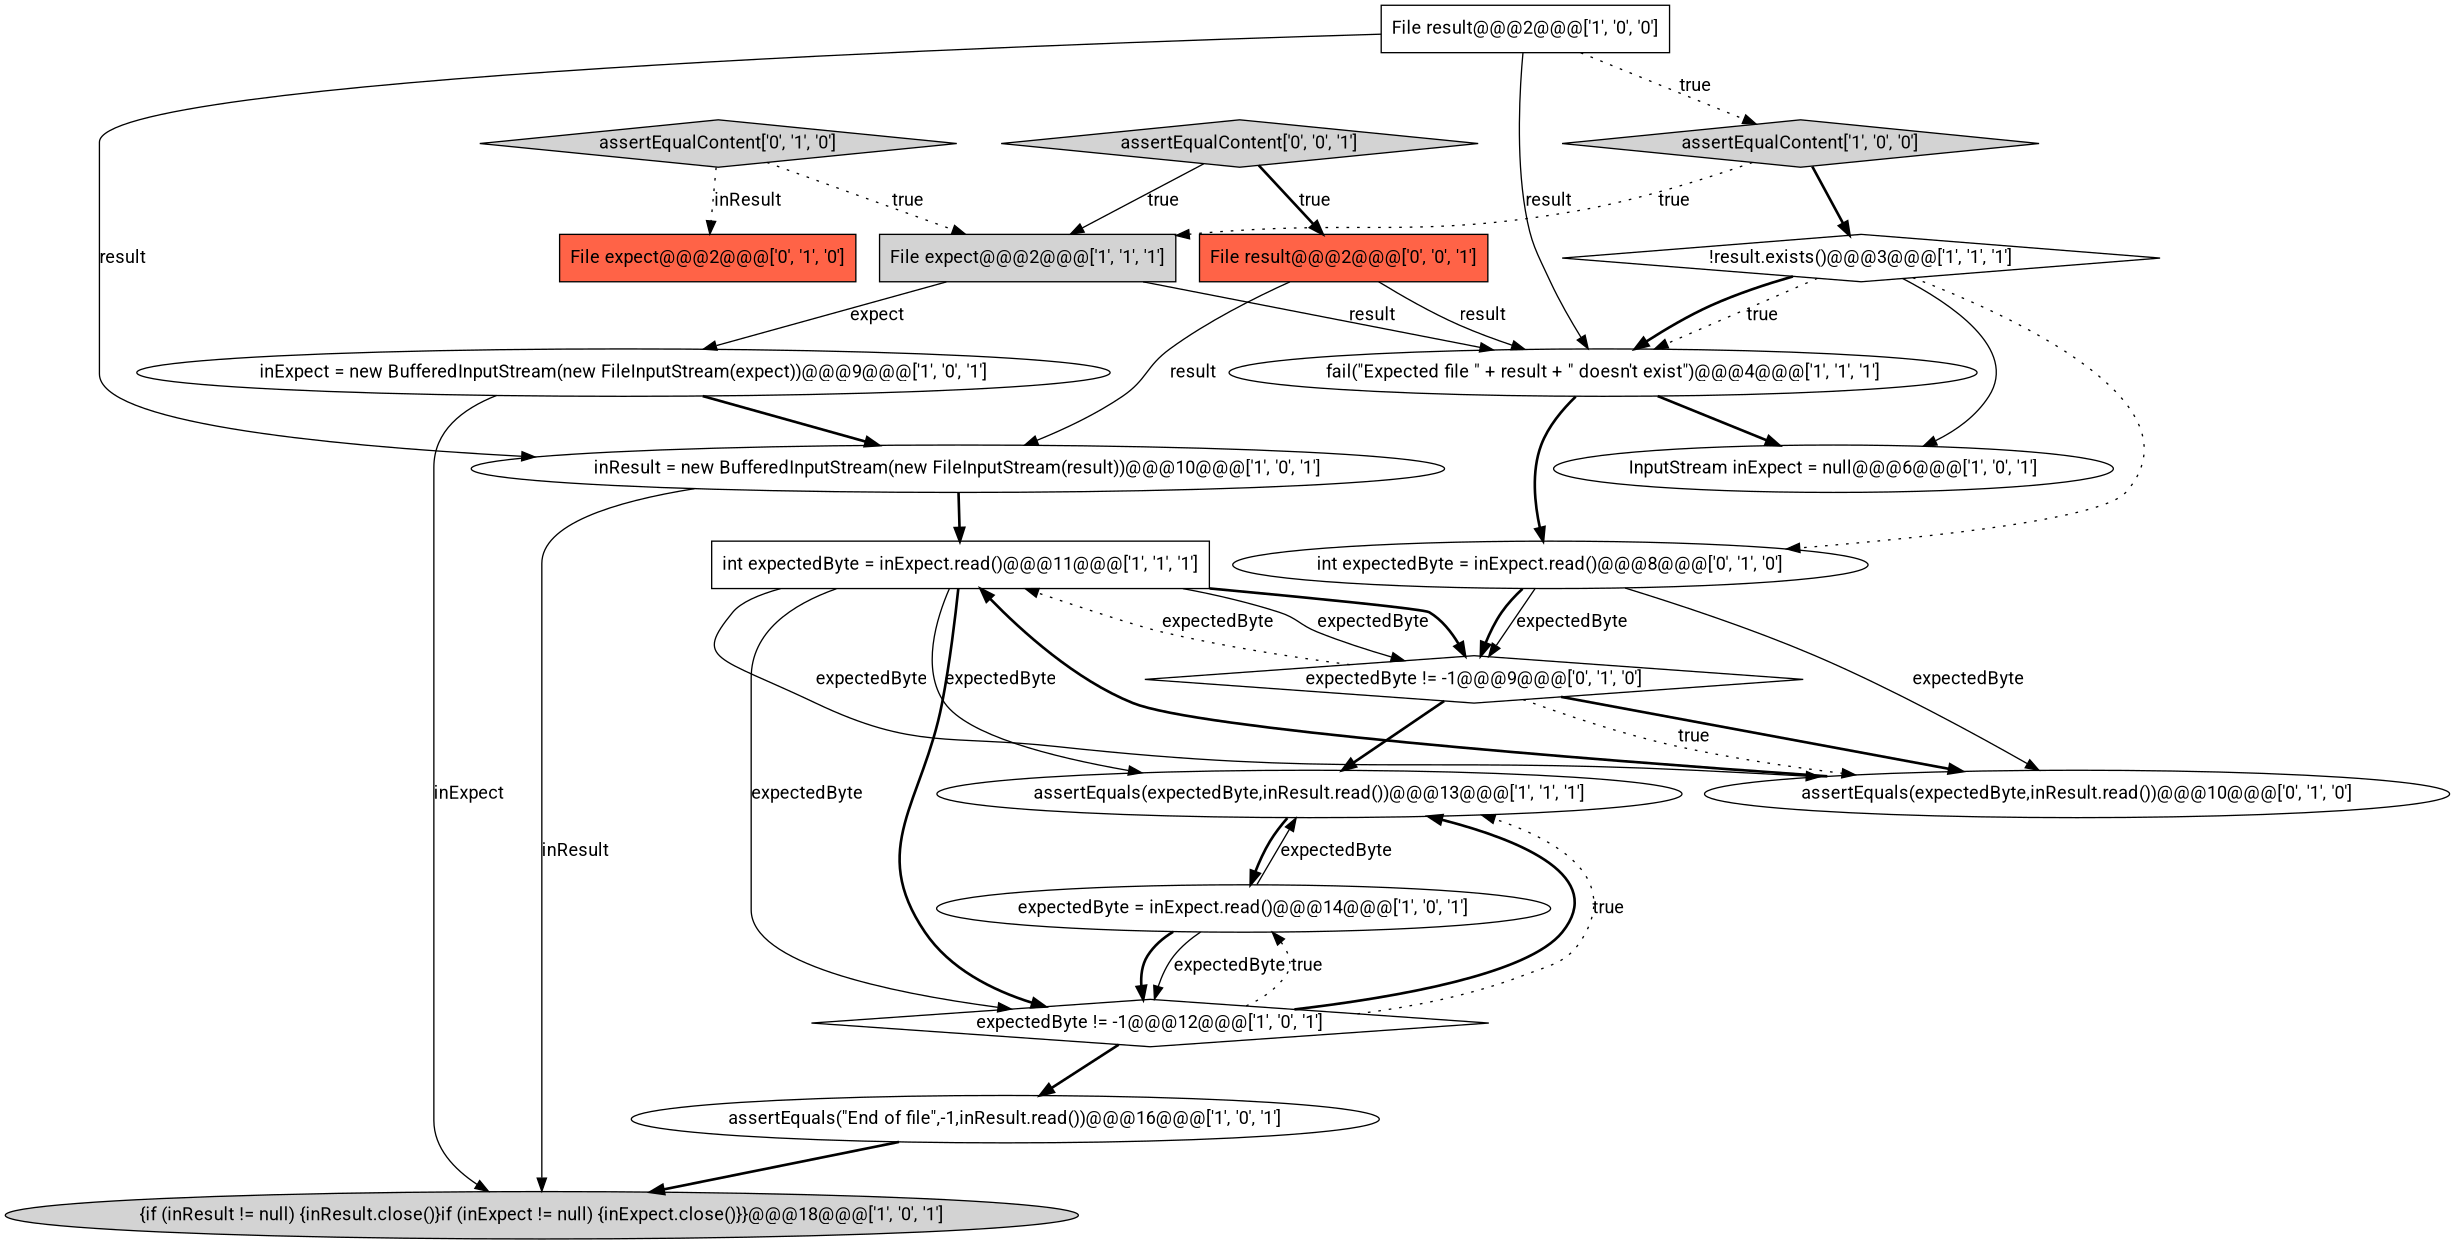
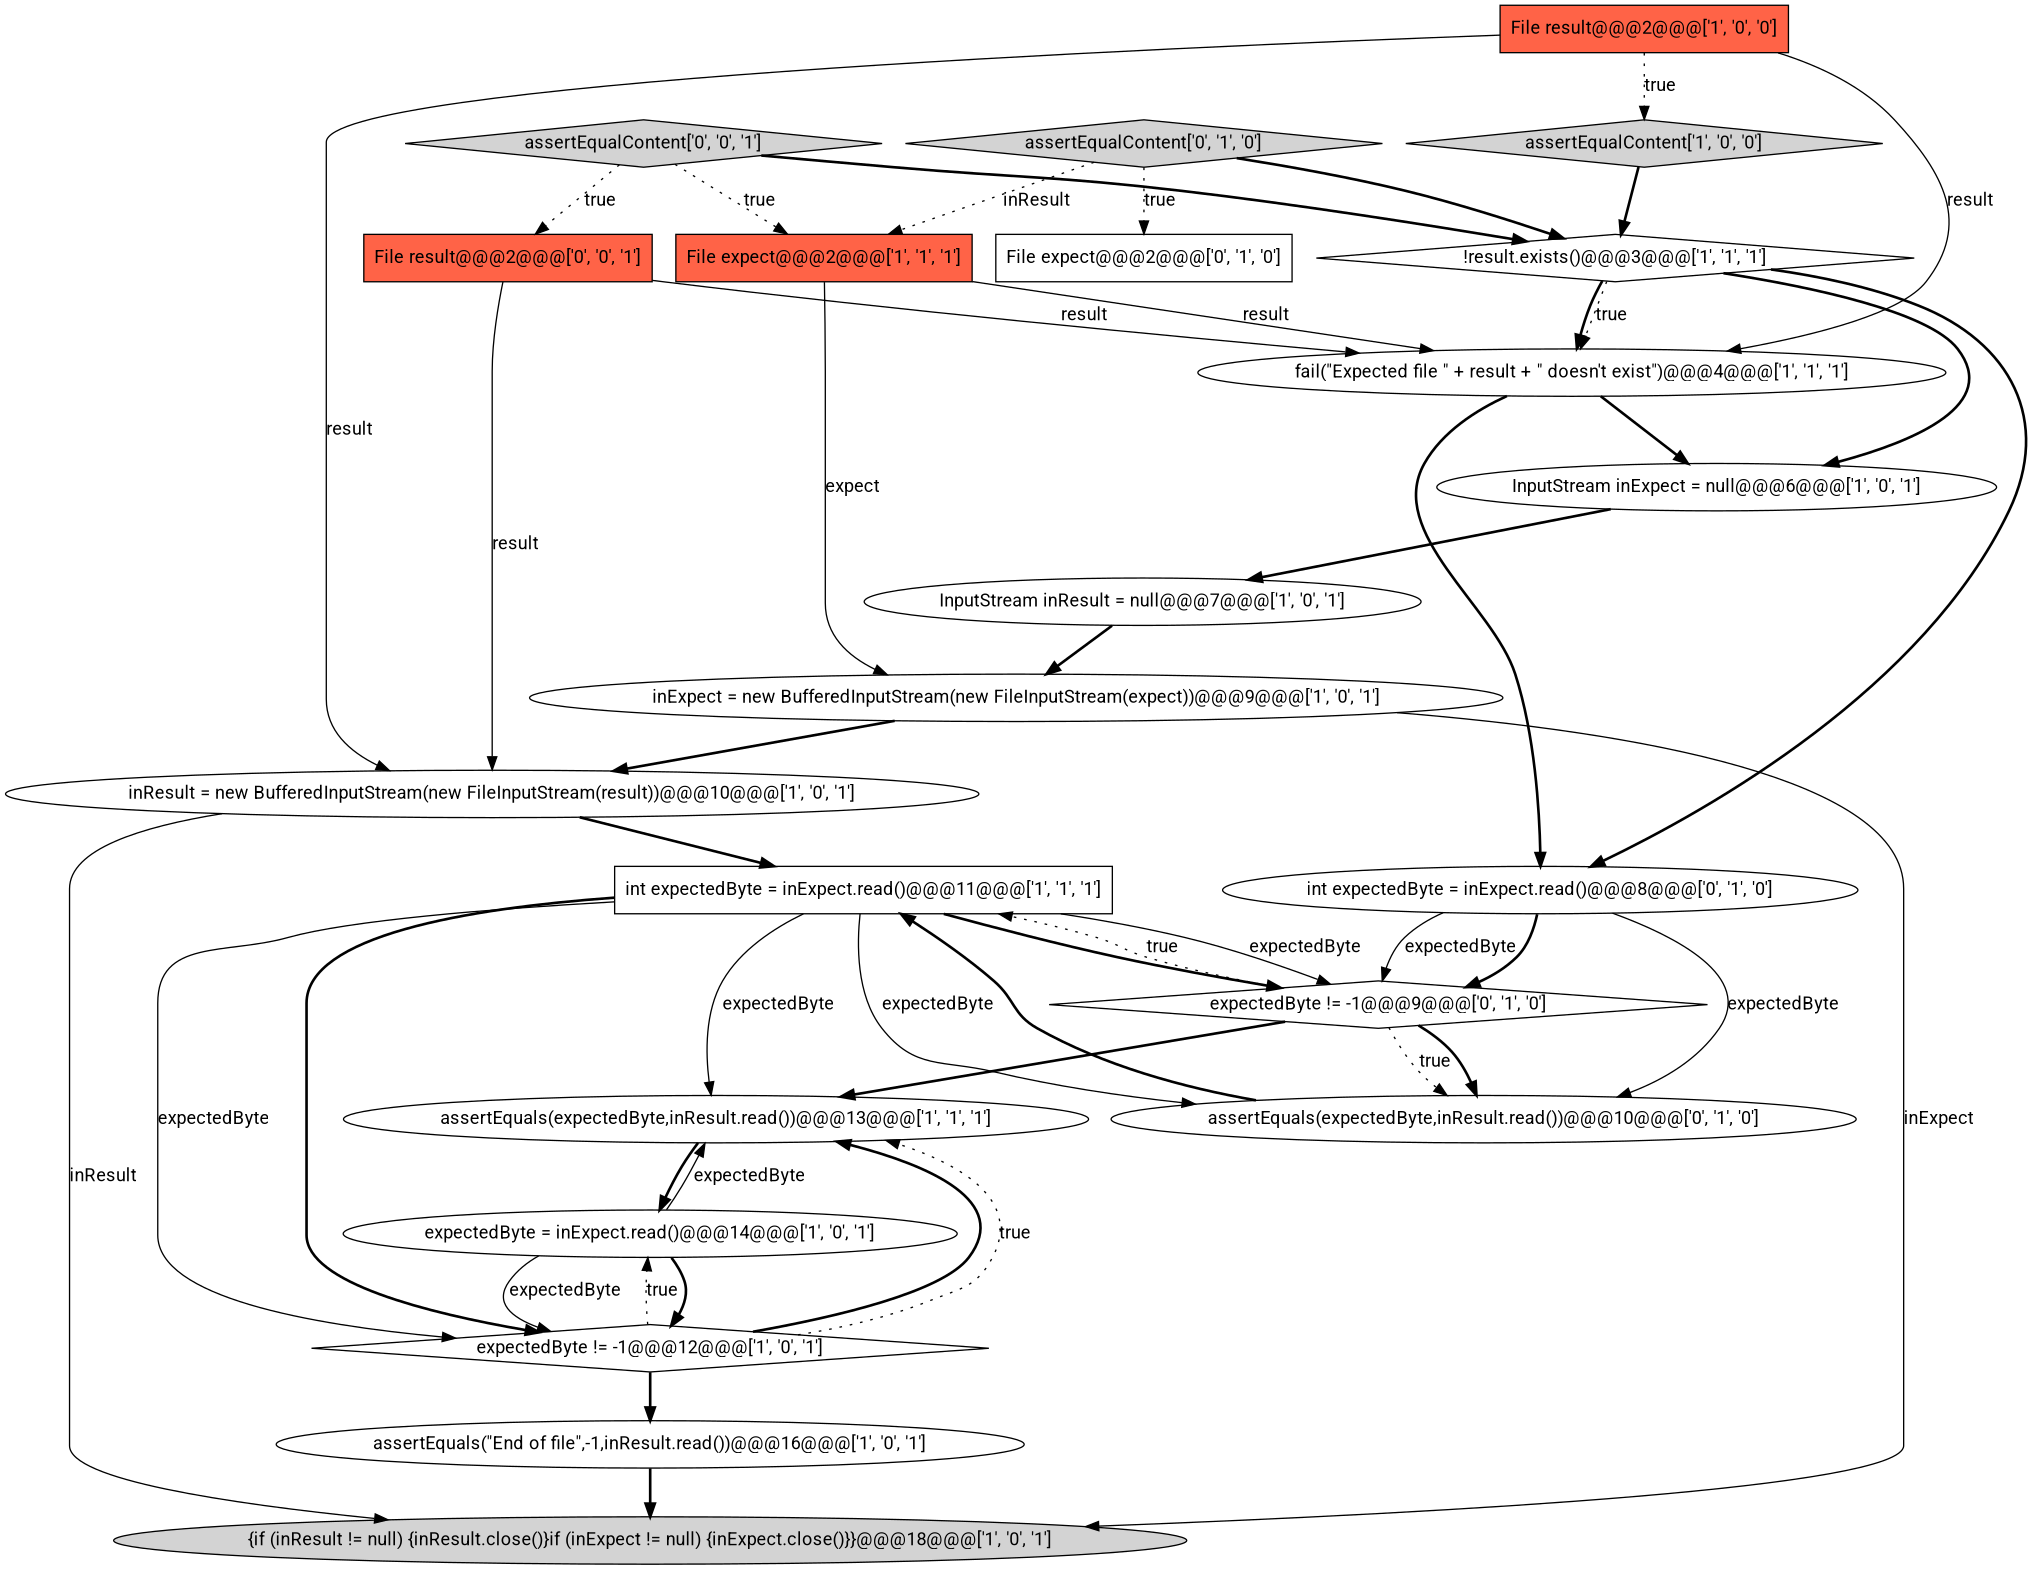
node "File result@@@2@@@['1', '0', '0']": fillcolor white -> tomato
edge "assertEqualContent['0', '0', '1']" -> "!result.exists()@@@3@@@['1', '1', '1']": added
edge "assertEqualContent['0', '1', '0']" -> "!result.exists()@@@3@@@['1', '1', '1']": added
edge "assertEqualContent['0', '0', '1']" -> "File result@@@2@@@['0', '0', '1']": style bold -> dotted
edge "assertEqualContent['0', '0', '1']" -> "File expect@@@2@@@['1', '1', '1']": style solid -> dotted
edge "assertEqualContent['0', '1', '0']" -> "File expect@@@2@@@['0', '1', '0']": label "inResult" -> "true"
edge "assertEqualContent['0', '1', '0']" -> "File expect@@@2@@@['1', '1', '1']": label "true" -> "inResult"
edge "assertEqualContent['1', '0', '0']" -> "File expect@@@2@@@['1', '1', '1']": removed, label "true"
node "File expect@@@2@@@['0', '1', '0']": fillcolor tomato -> white
node "File expect@@@2@@@['1', '1', '1']": fillcolor lightgray -> tomato
edge "!result.exists()@@@3@@@['1', '1', '1']" -> "InputStream inExpect = null@@@6@@@['1', '0', '1']": style solid -> bold
edge "!result.exists()@@@3@@@['1', '1', '1']" -> "int expectedByte = inExpect.read()@@@8@@@['0', '1', '0']": style dotted -> bold
node "InputStream inResult = null@@@7@@@['1', '0', '1']": added
edge "expectedByte != -1@@@9@@@['0', '1', '0']" -> "int expectedByte = inExpect.read()@@@11@@@['1', '1', '1']": label "expectedByte" -> "true"
